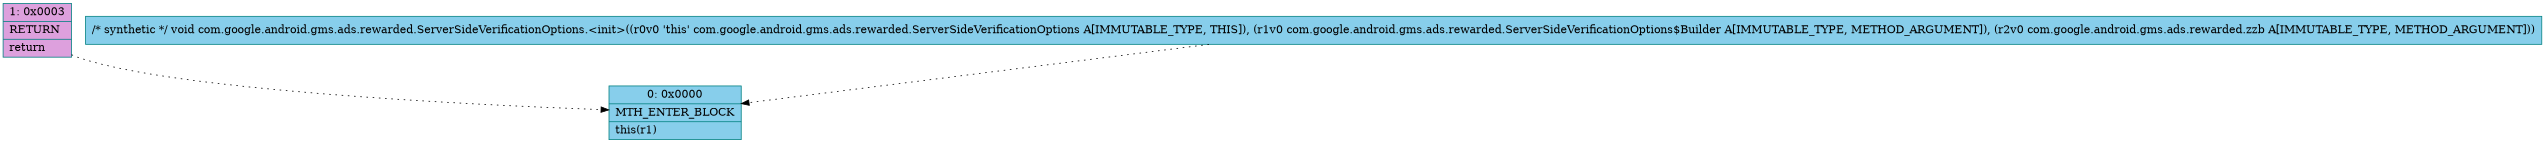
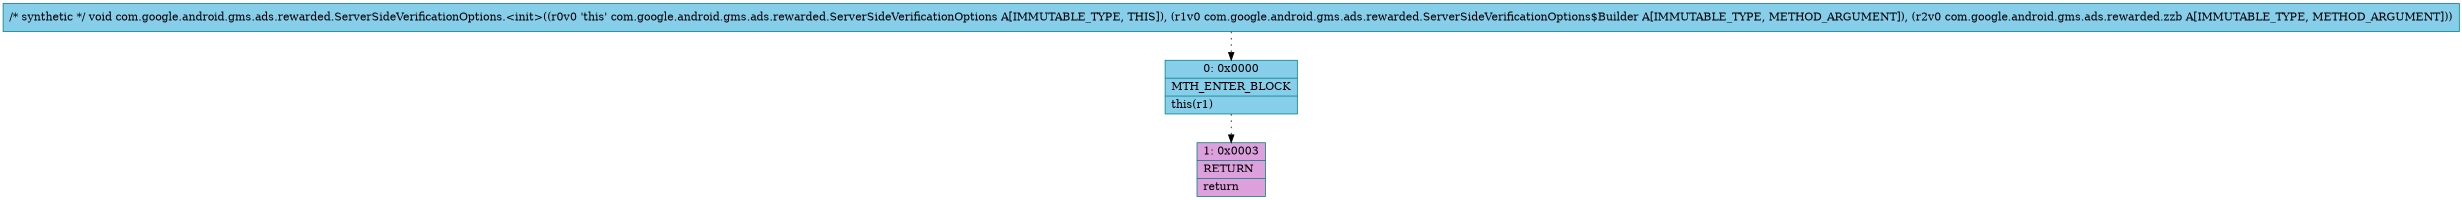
edge "1: 0x0003" -> "0: 0x0000": reversed
